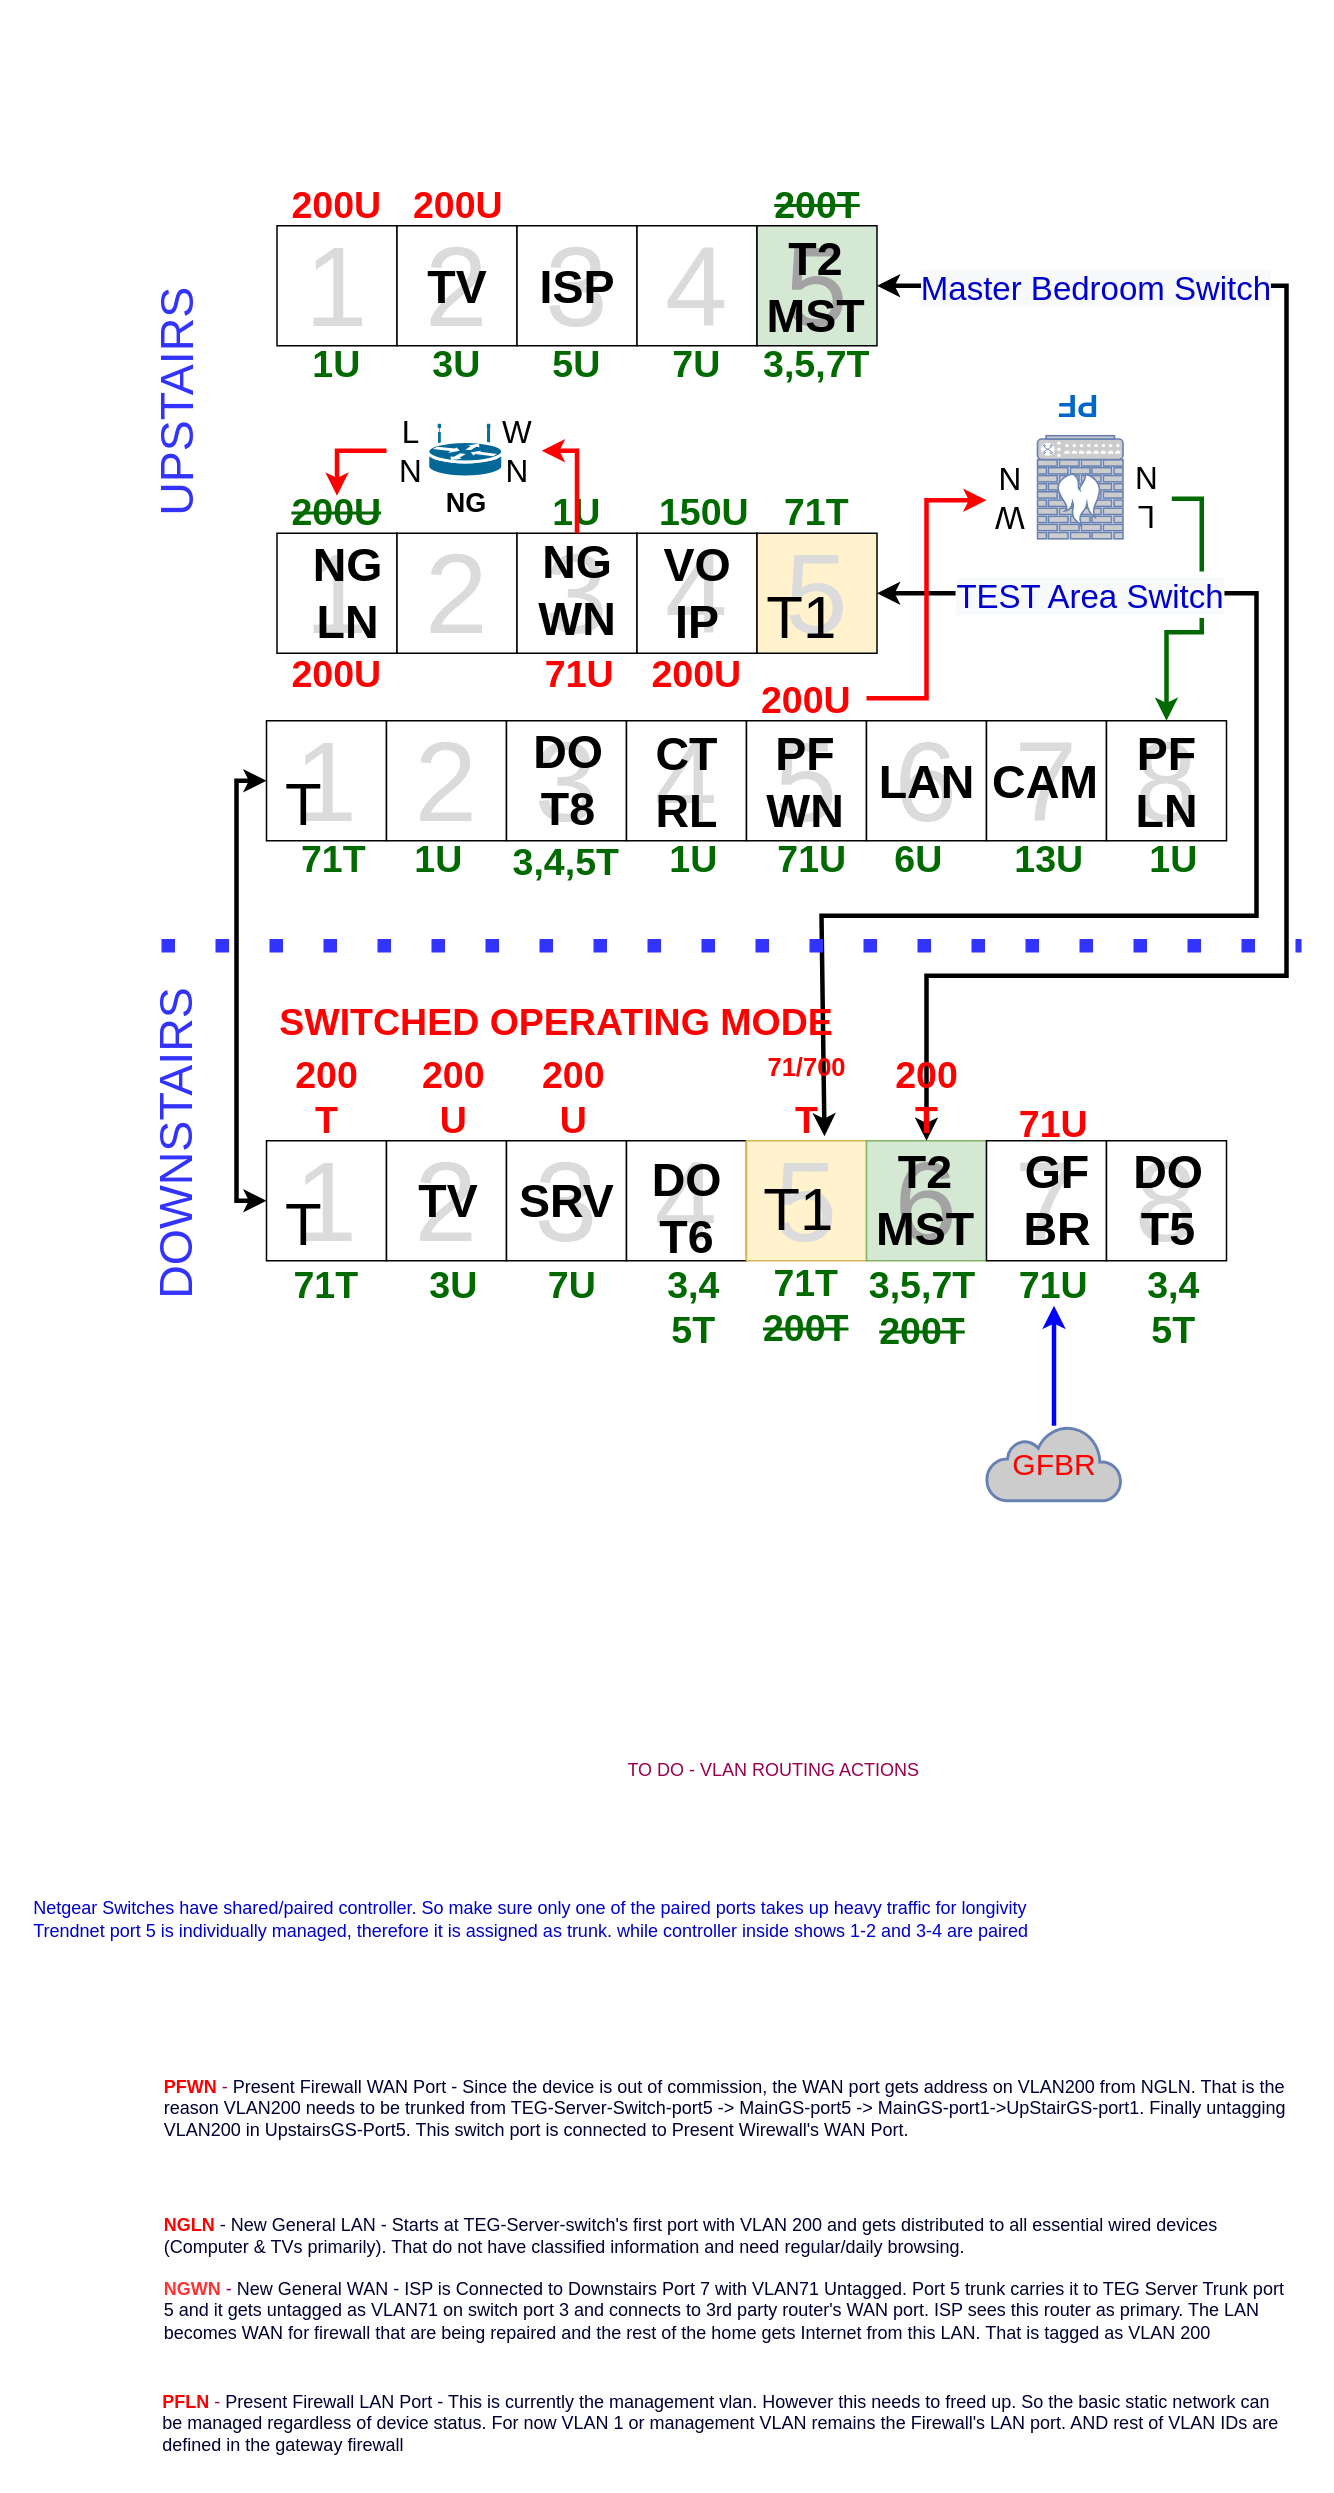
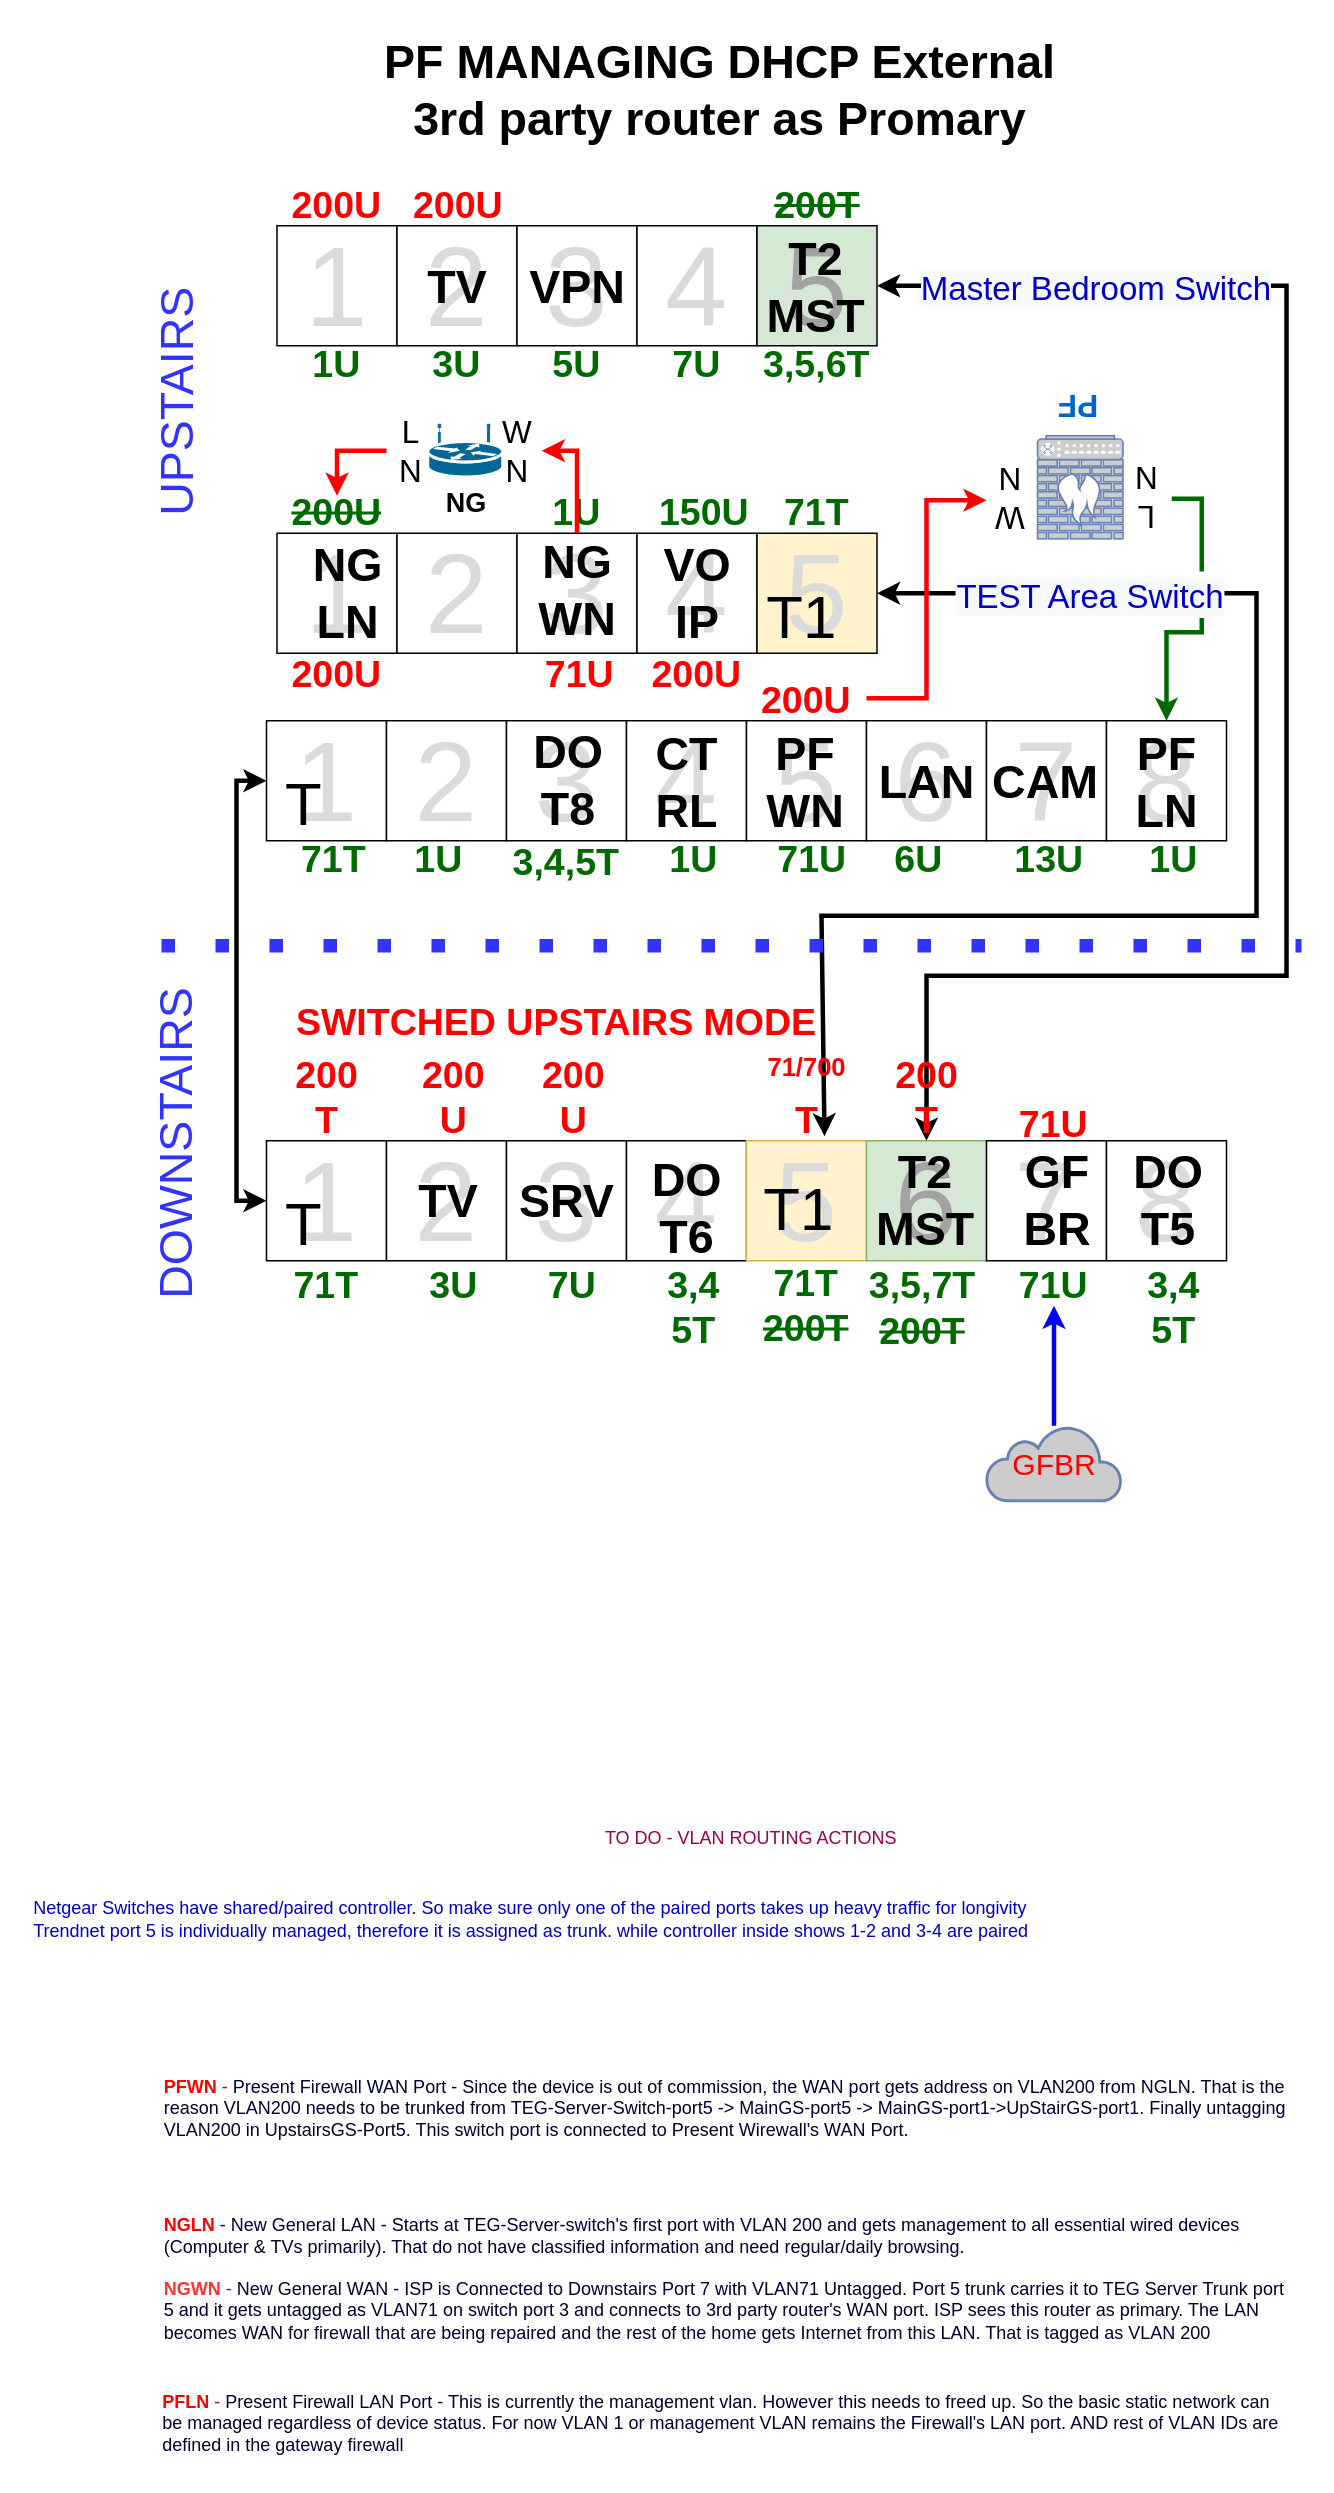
node "PF MANAGING DHCP External 3rd party router as Promary": added
node "ISP": label "ISP" -> "VPN"
node "3,5,7T": label "3,5,7T" -> "3,5,6T"
node "SWITCHED OPERATING MODE": label "SWITCHED OPERATING MODE" -> "SWITCHED UPSTAIRS MODE"
node "TO DO - VLAN ROUTING ACTIONS": moved (776, 1771) -> (754, 1838)
node "NGLN - New General LAN - Starts at TEG-Server-switch's first port with VLAN 200 and gets distributed to all essential wired devices (Computer & TVs primarily). That do not have classified information and need regular/daily browsing.": label "NGLN - New General LAN - Starts at TEG-Server-switch's first port with VLAN 200 and gets distributed to all essential wired devices (Computer & TVs primarily). That do not have classified information and need regular/daily browsing." -> "NGLN - New General LAN - Starts at TEG-Server-switch's first port with VLAN 200 and gets management to all essential wired devices (Computer & TVs primarily). That do not have classified information and need regular/daily browsing."
